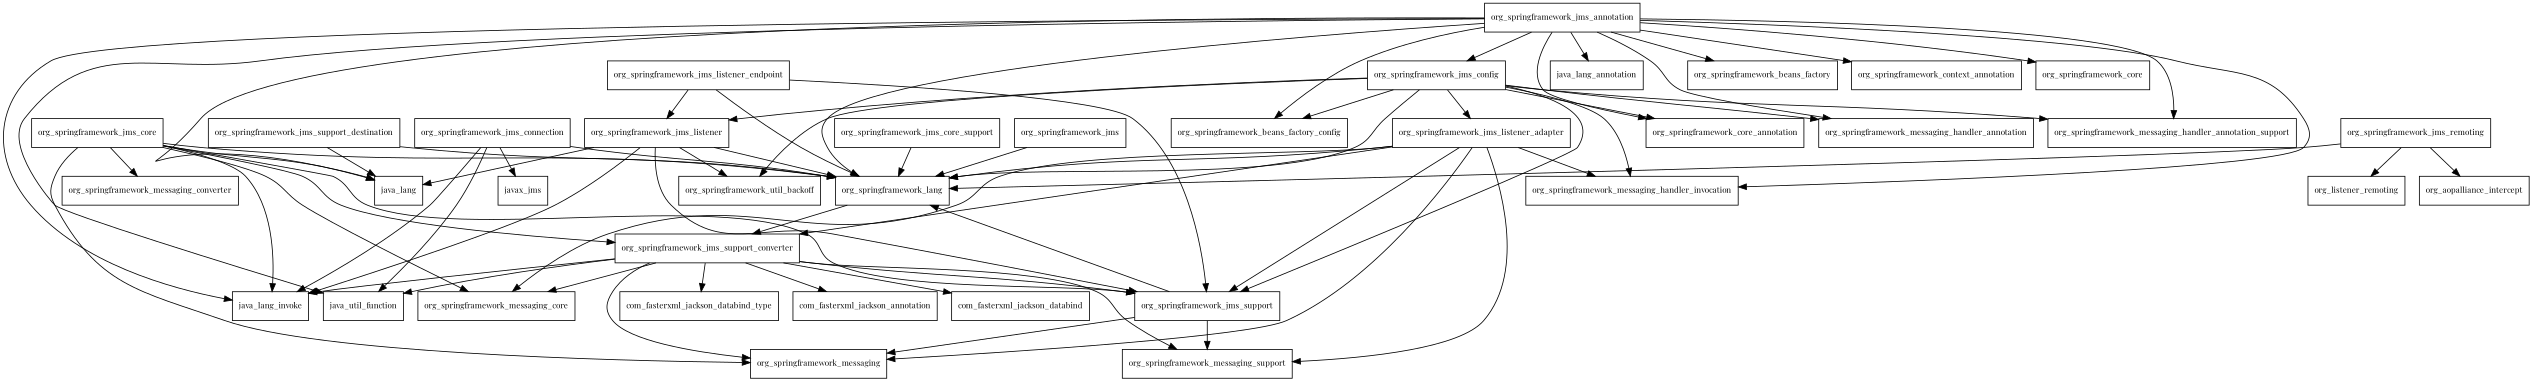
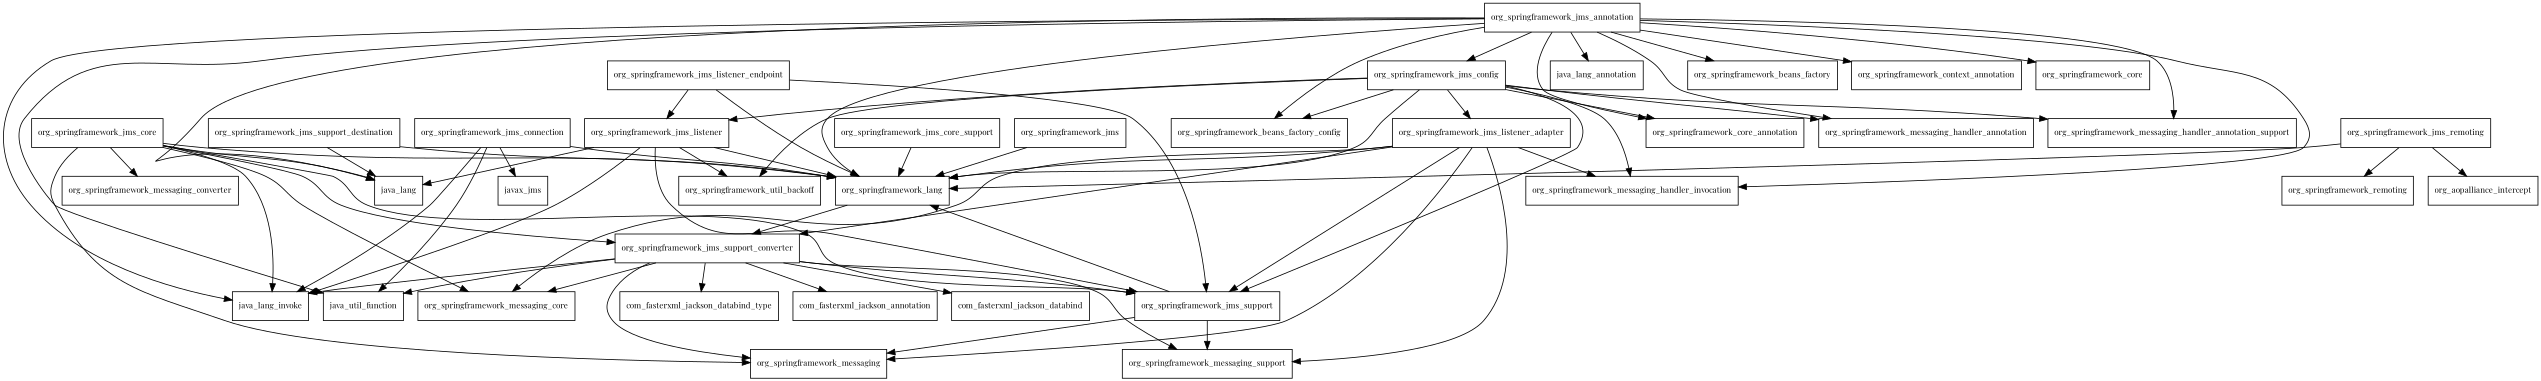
node "org_listener_remoting": label "org_listener_remoting" -> "org_springframework_remoting"
